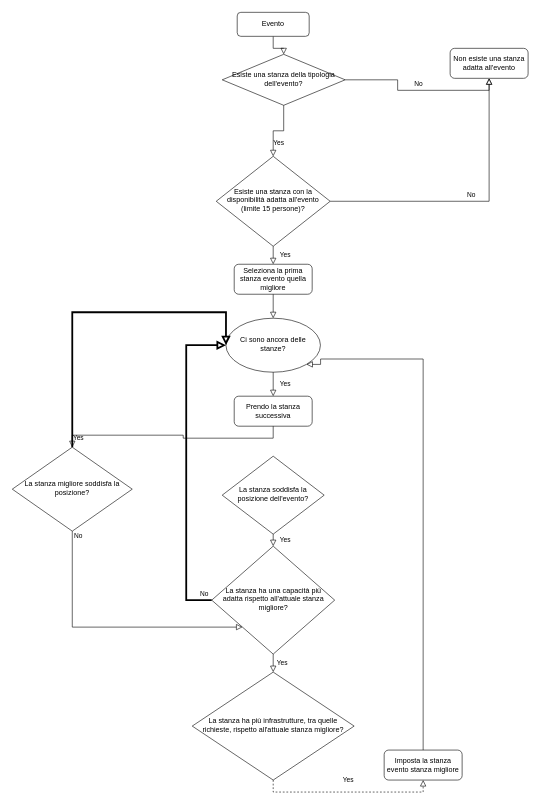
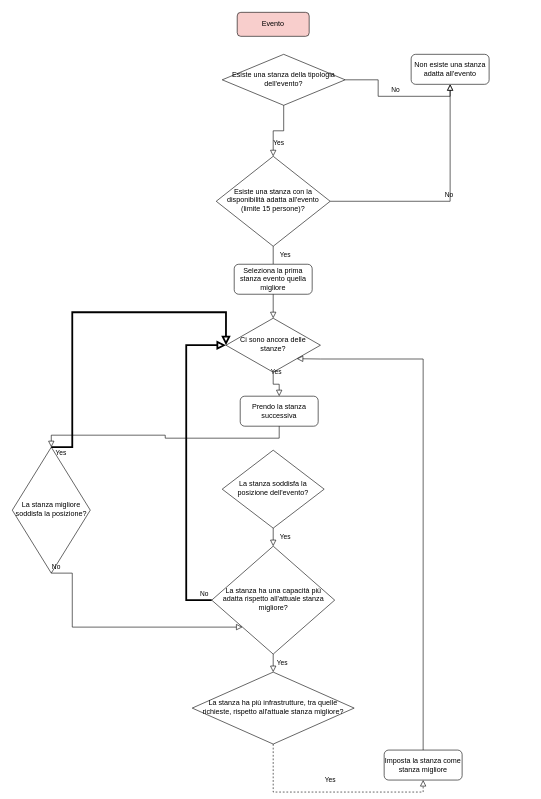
node "Evento": fillcolor #ffffff -> #f8cecc
edge "Evento" -> "Esiste una stanza della tipologia dell'evento?": removed
node "Non esiste una stanza adatta all'evento": moved (489, 63) -> (450, 69)
edge "Esiste una stanza con la disponibilità adatta all'evento (limite 15 persone)?" -> "Seleziona la prima stanza evento quella migliore": arrowhead block -> none
node "Ci sono ancora delle stanze?": shape ellipse -> diamond
node "Prendo la stanza successiva": moved (273, 411) -> (279, 411)
node "La stanza migliore soddisfa la posizione?": size 120x84 -> 78x126
node "La stanza soddisfa la posizione dell'evento?": moved (273, 495) -> (273, 489)
node "La stanza ha più infrastrutture, tra quelle richieste, rispetto all'attuale stanza migliore?": size 162x108 -> 162x72
node "Imposta la stanza evento stanza migliore": label "Imposta la stanza evento stanza migliore" -> "Imposta la stanza come stanza migliore"
